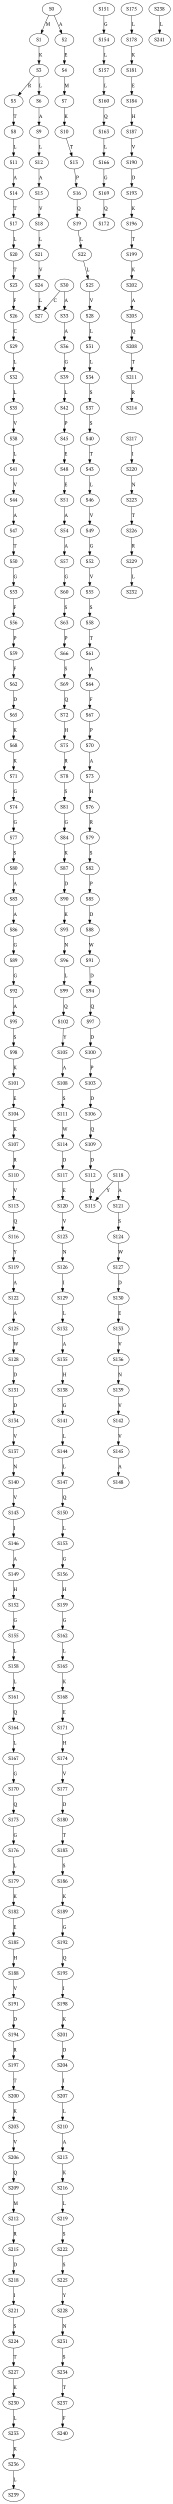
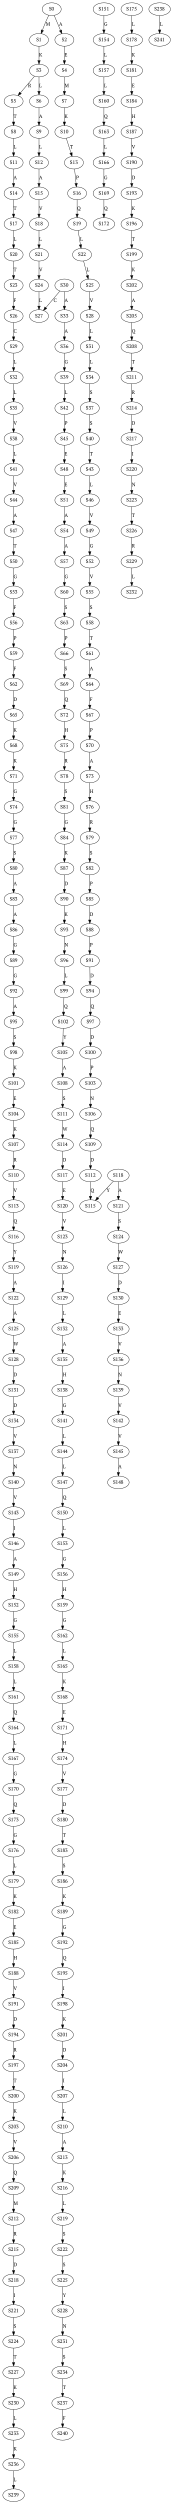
edge "S214" -> "S217": added, label "D"
edge "S88" -> "S91": label "W" -> "P"
edge "S103" -> "S106": label "D" -> "N"
